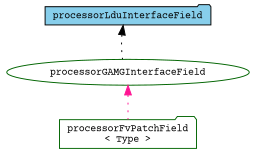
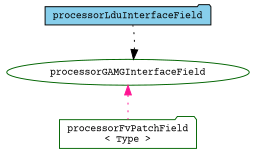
edge "processorGAMGInterfaceField" -> "processorLduInterfaceField": reversed
